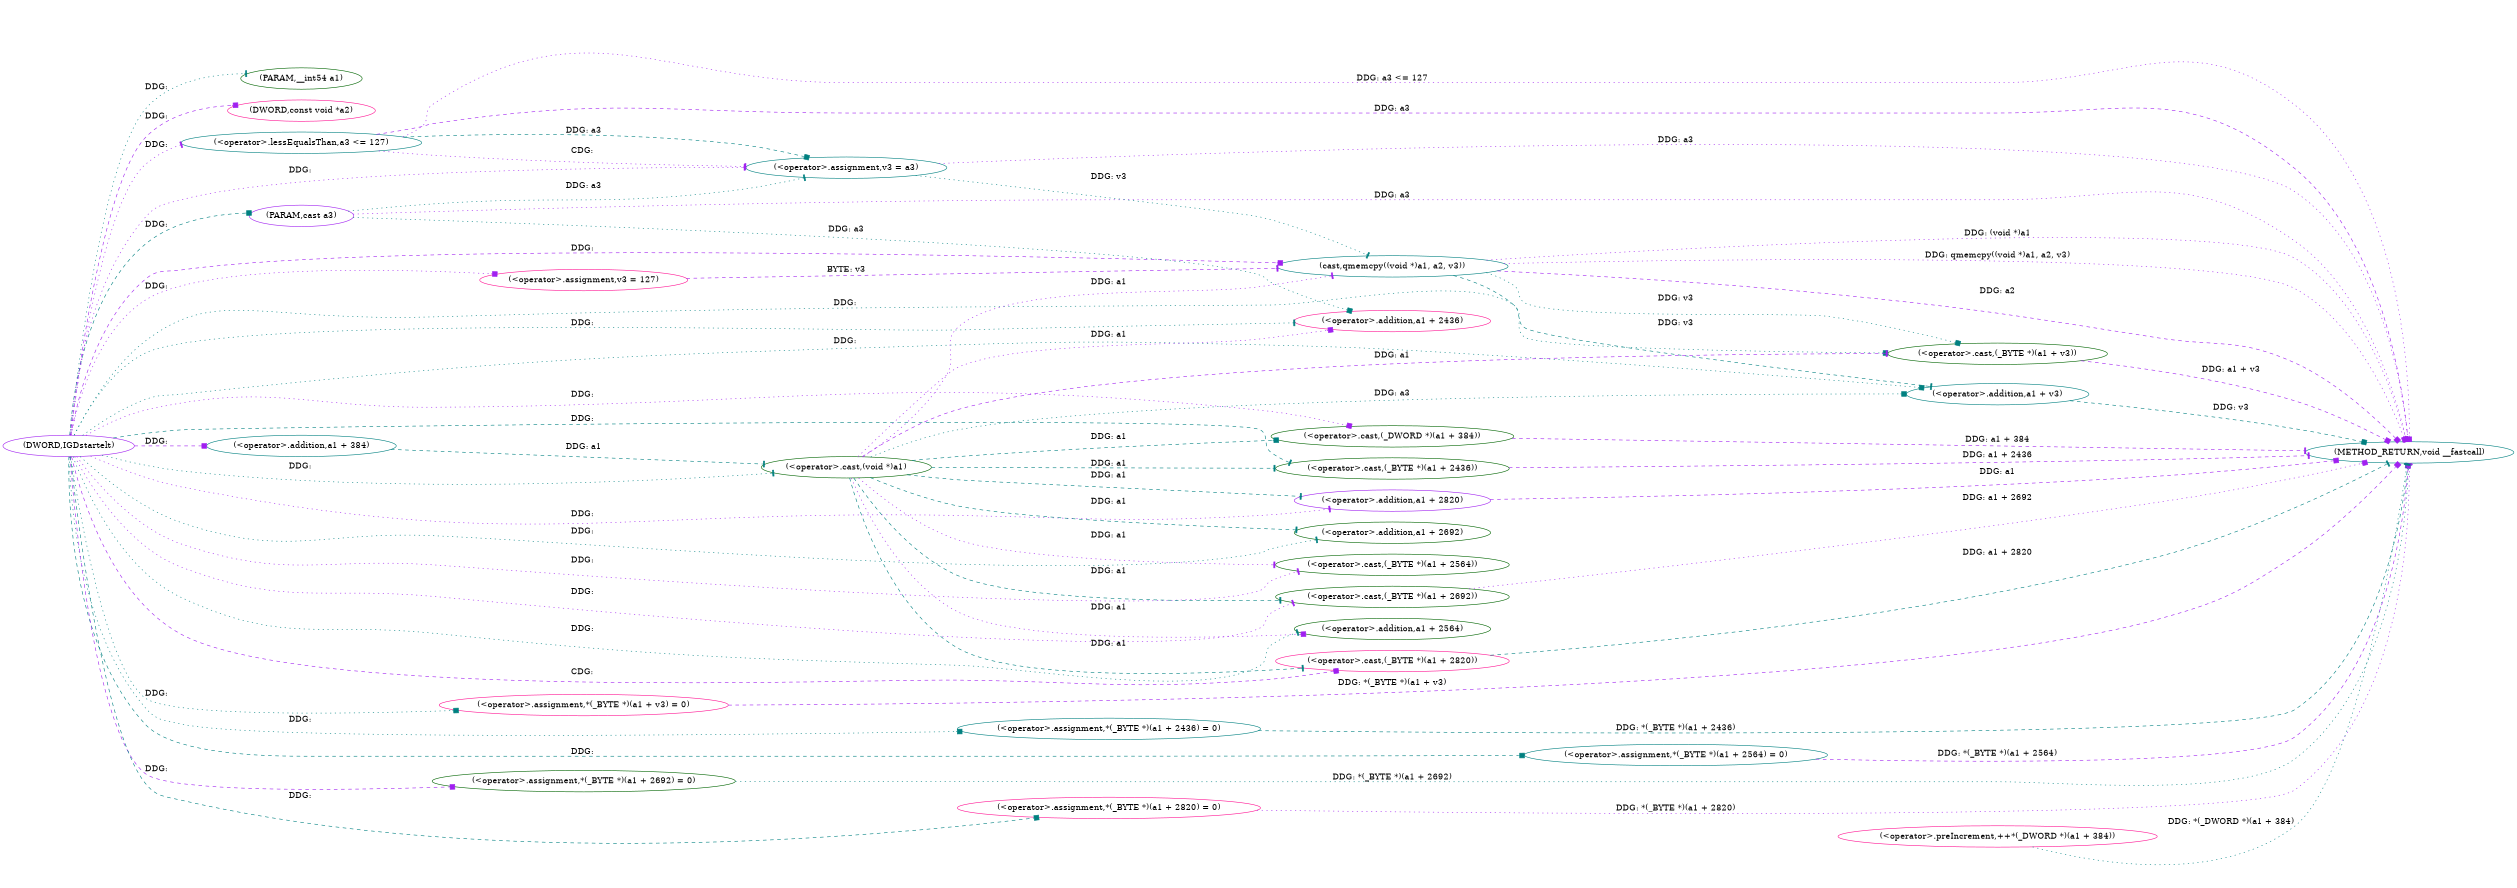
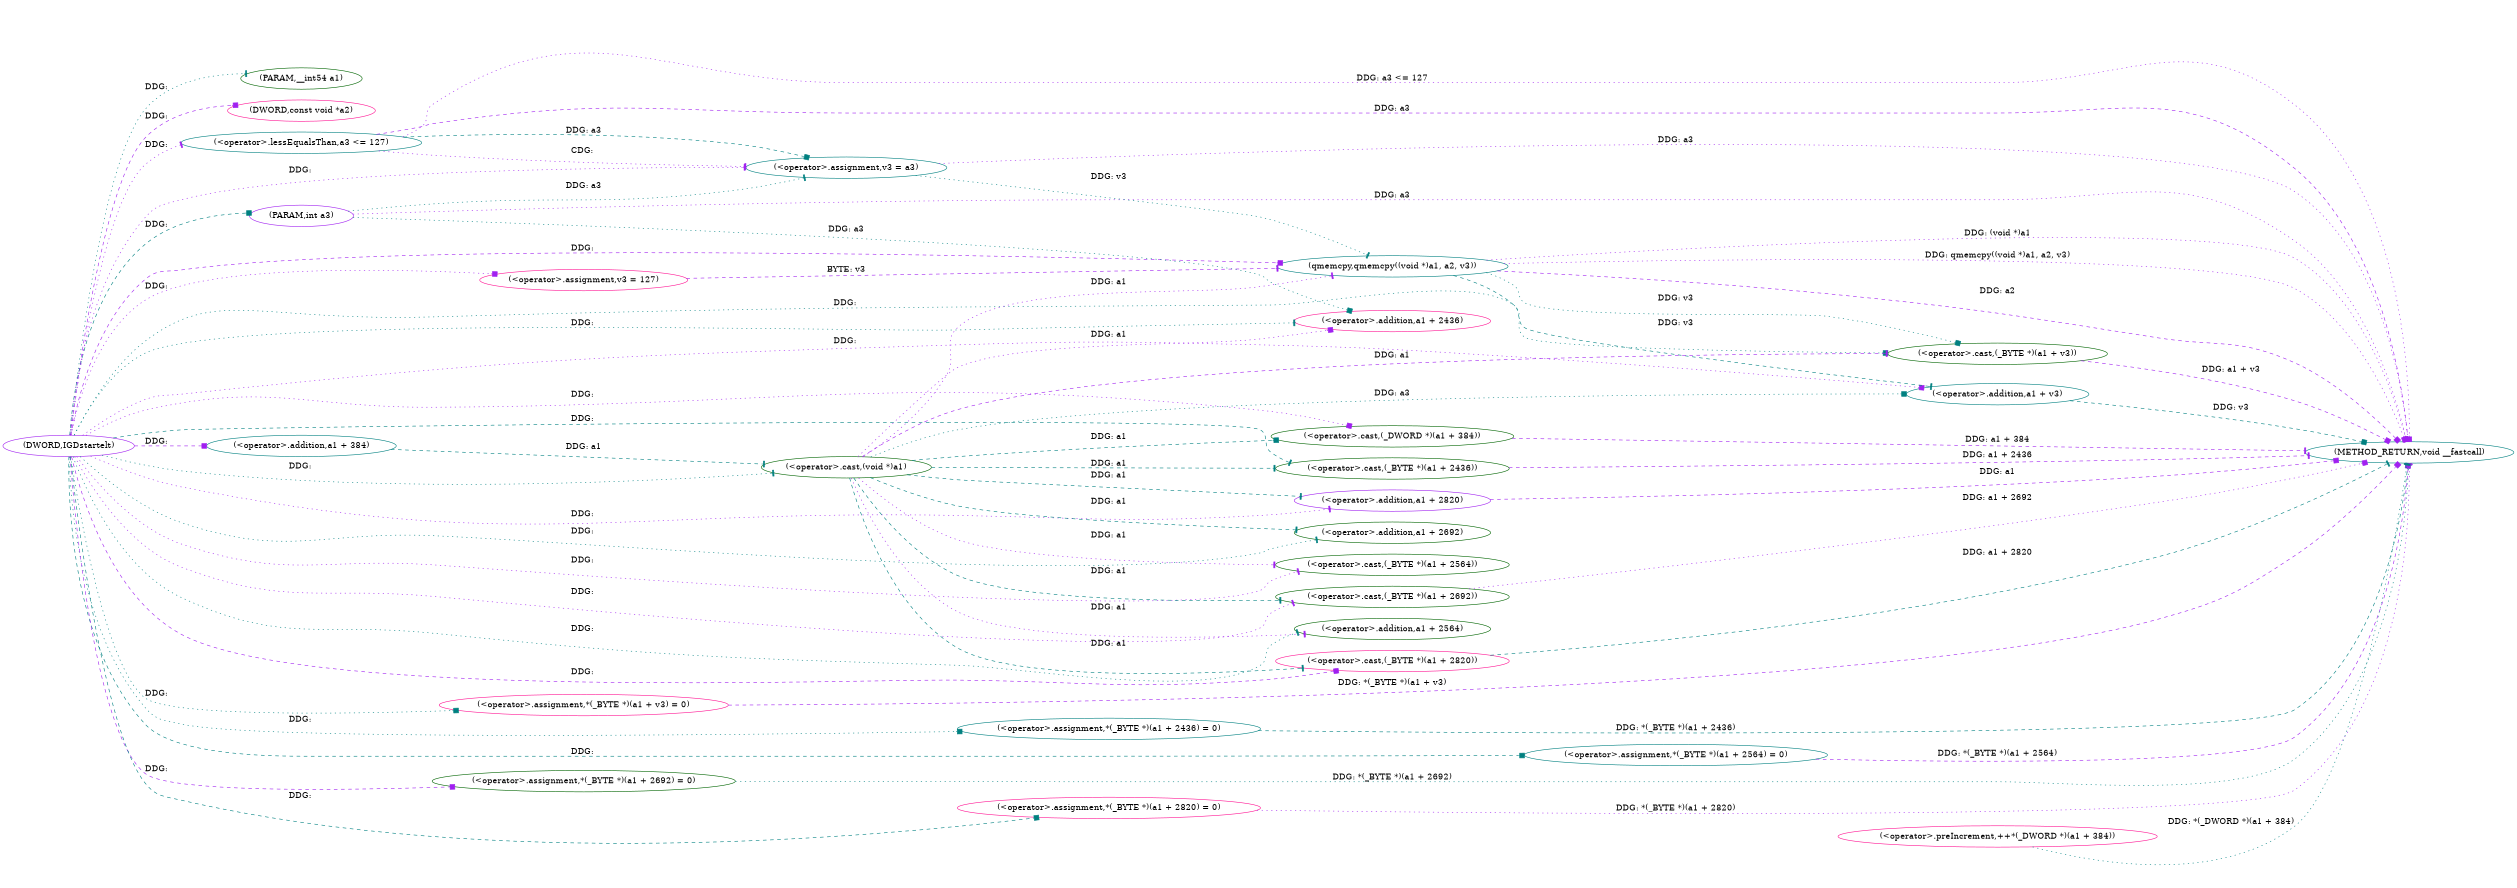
node "(PARAM,cast a3)": label "(PARAM,cast a3)" -> "(PARAM,int a3)"
node "(cast,qmemcpy((void *)a1, a2, v3))": label "(cast,qmemcpy((void *)a1, a2, v3))" -> "(qmemcpy,qmemcpy((void *)a1, a2, v3))"
edge "(DWORD,IGDstartelt)" -> "(<operator>.addition,a1 + v3)": color teal -> purple
edge "(<operator>.cast,(void *)a1)" -> "(<operator>.addition,a1 + 2564)": arrowhead box -> tee
edge "(DWORD,IGDstartelt)" -> "(<operator>.cast,(_BYTE *)(a1 + 2820))": label "CDG: " -> "DDG: "
